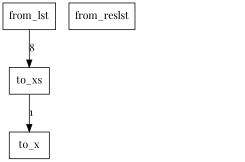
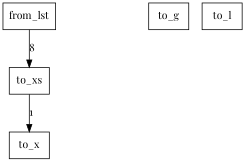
node "from_reslst": removed
node "to_g": added
node "to_l": added
